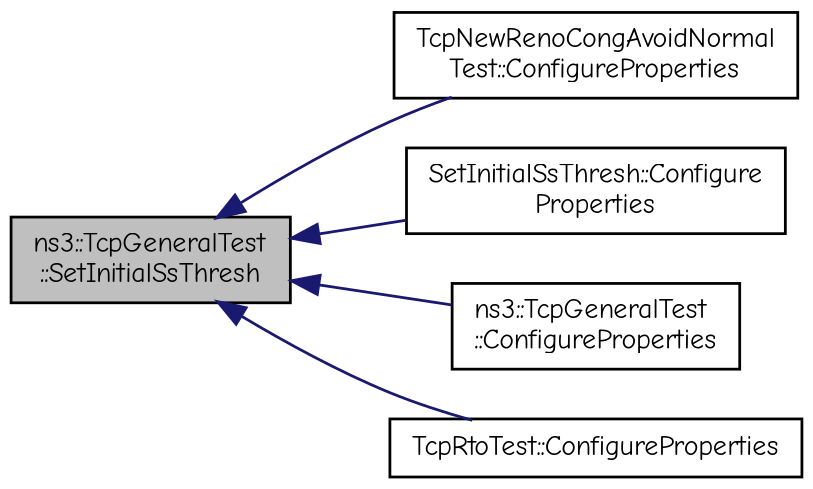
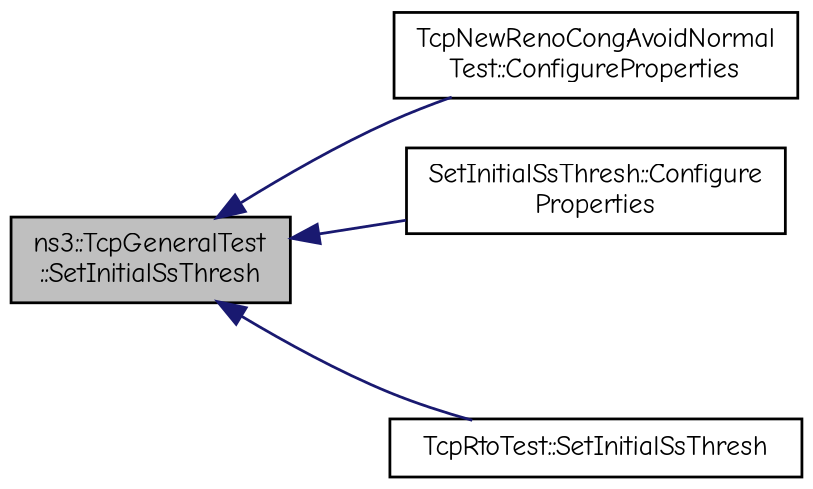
node "ns3::TcpGeneralTest ::ConfigureProperties": removed
node "TcpRtoTest::ConfigureProperties": label "TcpRtoTest::ConfigureProperties" -> "TcpRtoTest::SetInitialSsThresh"
